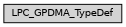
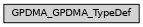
node "LPC_GPDMA_TypeDef": label "LPC_GPDMA_TypeDef" -> "GPDMA_GPDMA_TypeDef"
